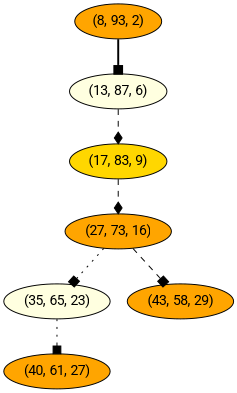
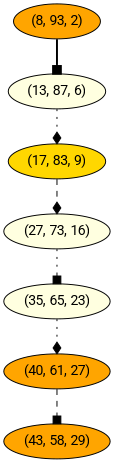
edge "(13, 87, 6)" -> "(17, 83, 9)": style dashed -> dotted
node "(27, 73, 16)": fillcolor orange -> lightyellow
edge "(27, 73, 16)" -> "(43, 58, 29)": now "(40, 61, 27)" -> "(43, 58, 29)"
edge "(35, 65, 23)" -> "(40, 61, 27)": arrowhead box -> diamond
